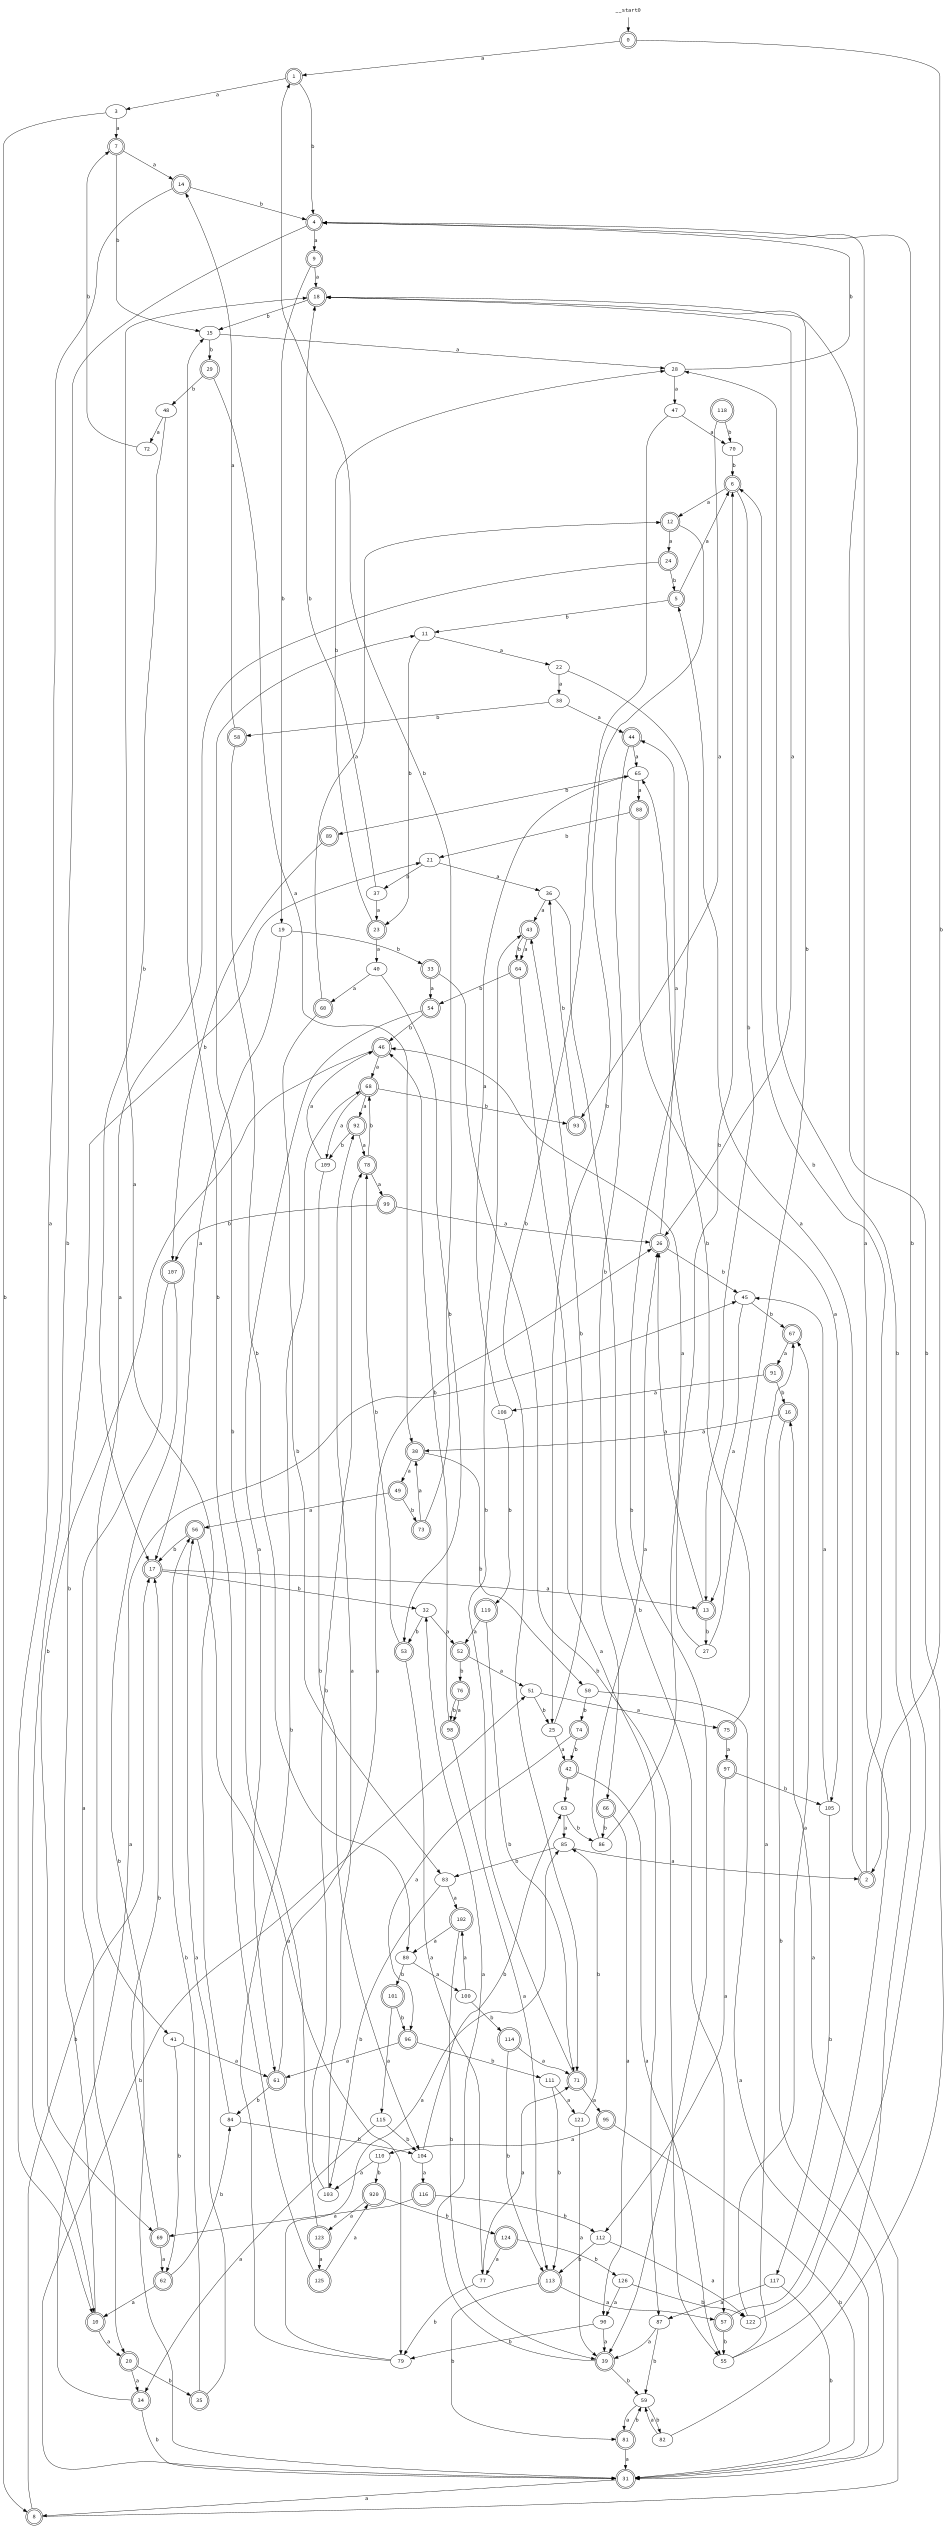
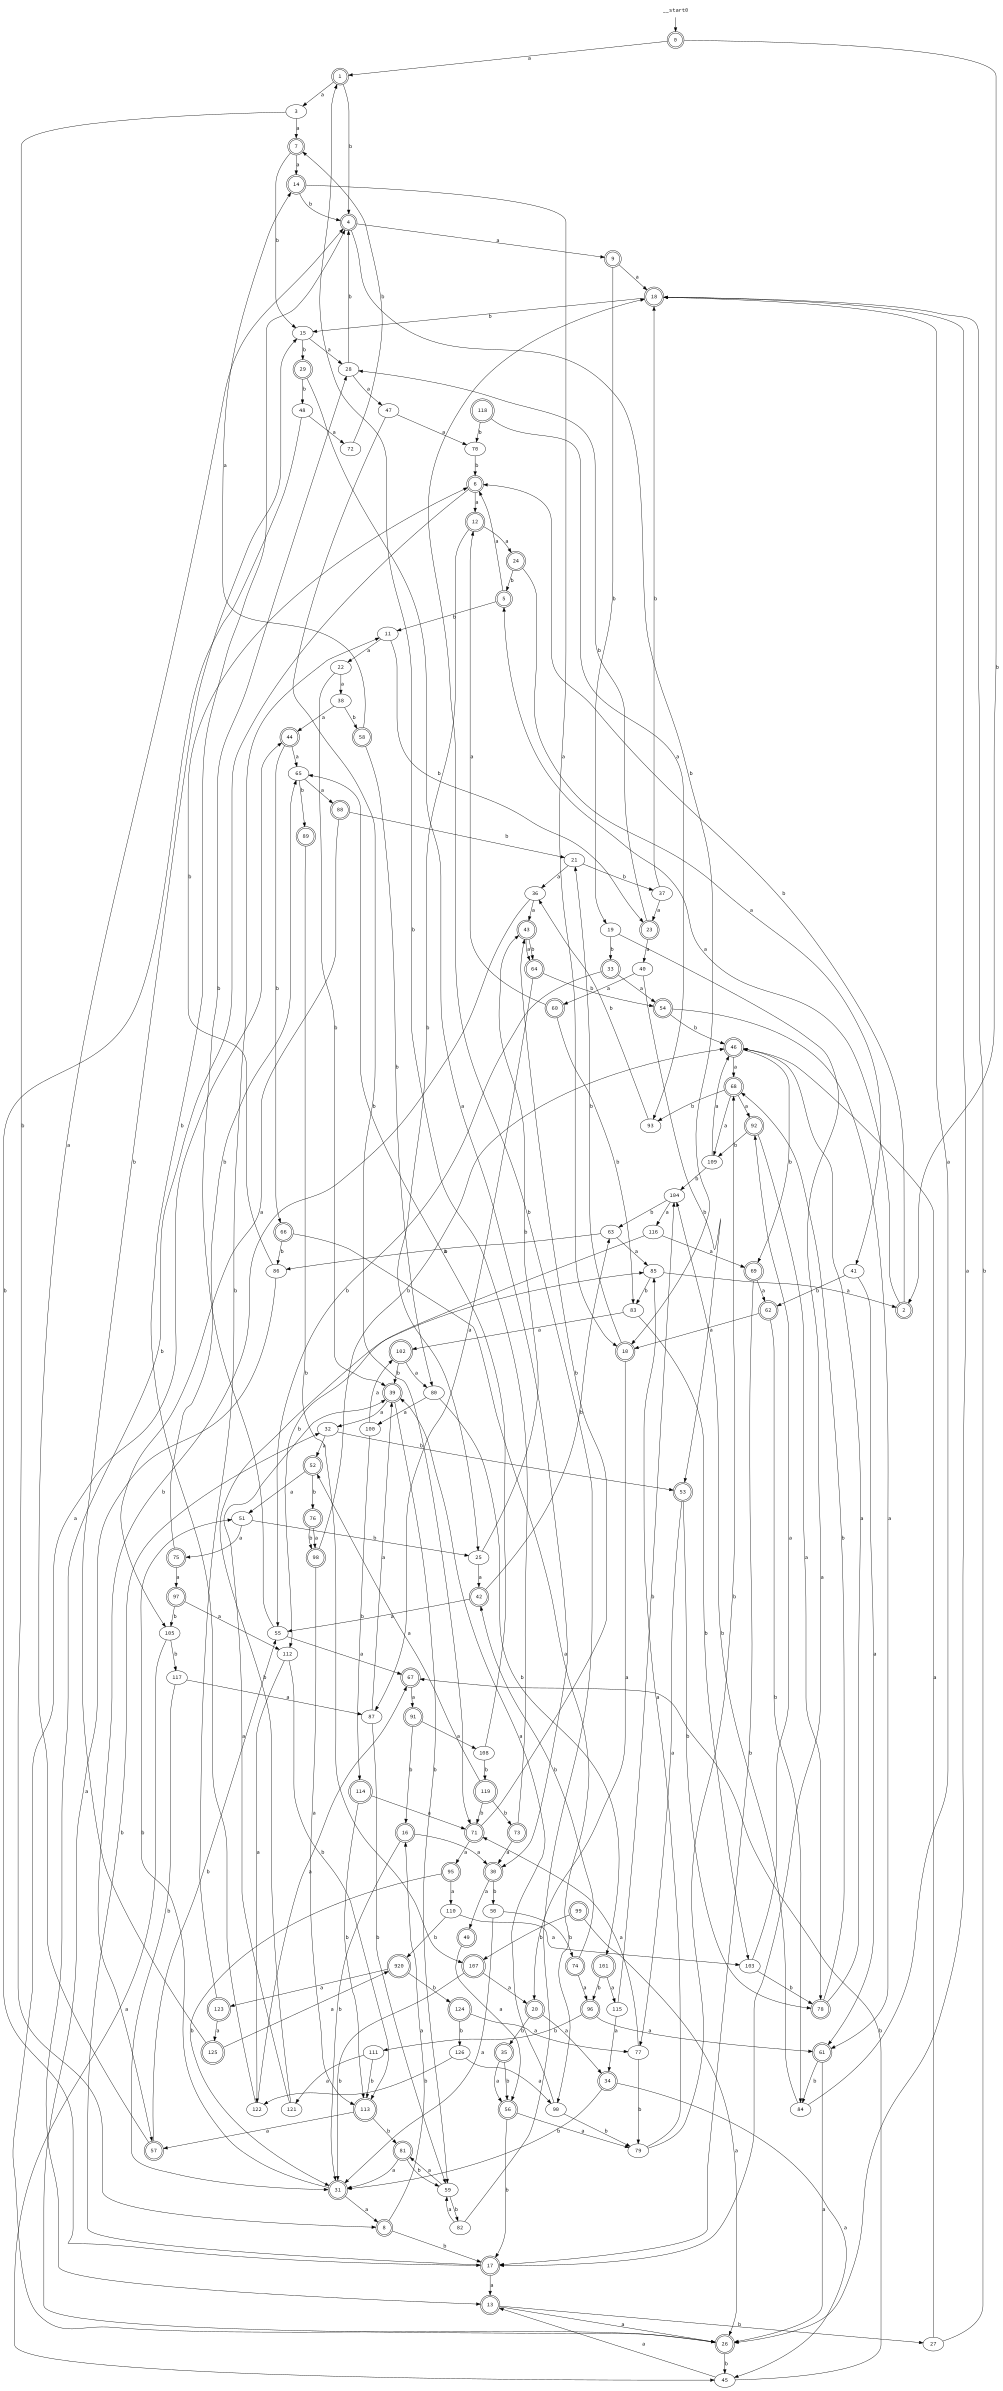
node "93": shape doublecircle -> ellipse
edge "78" -> "99": now "78" -> "46"
edge "49" -> "73": now "119" -> "73"
node "116": shape doublecircle -> ellipse
